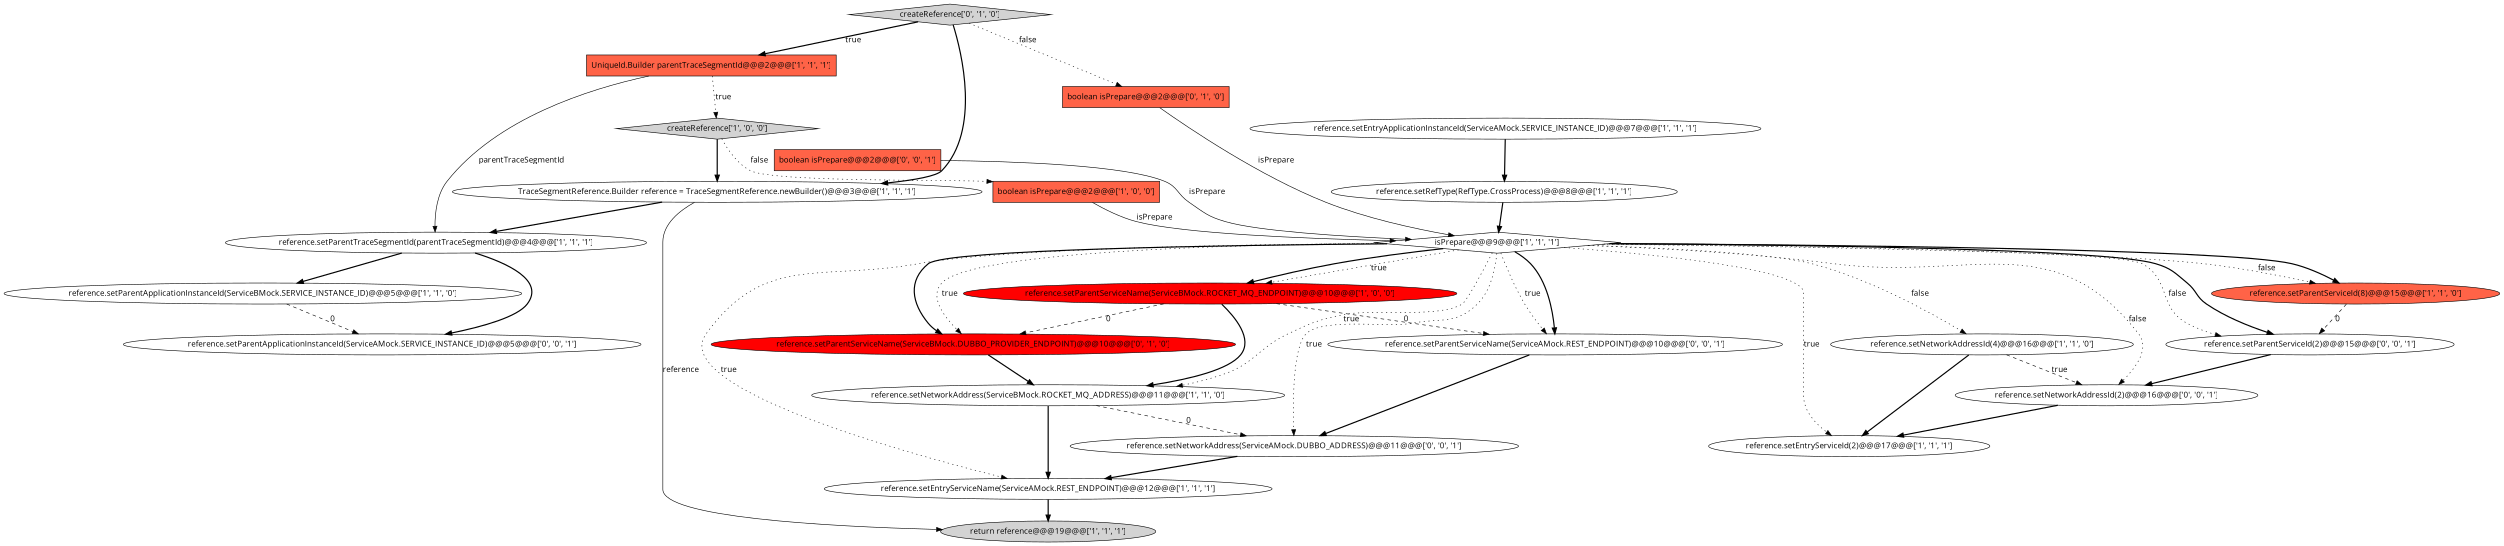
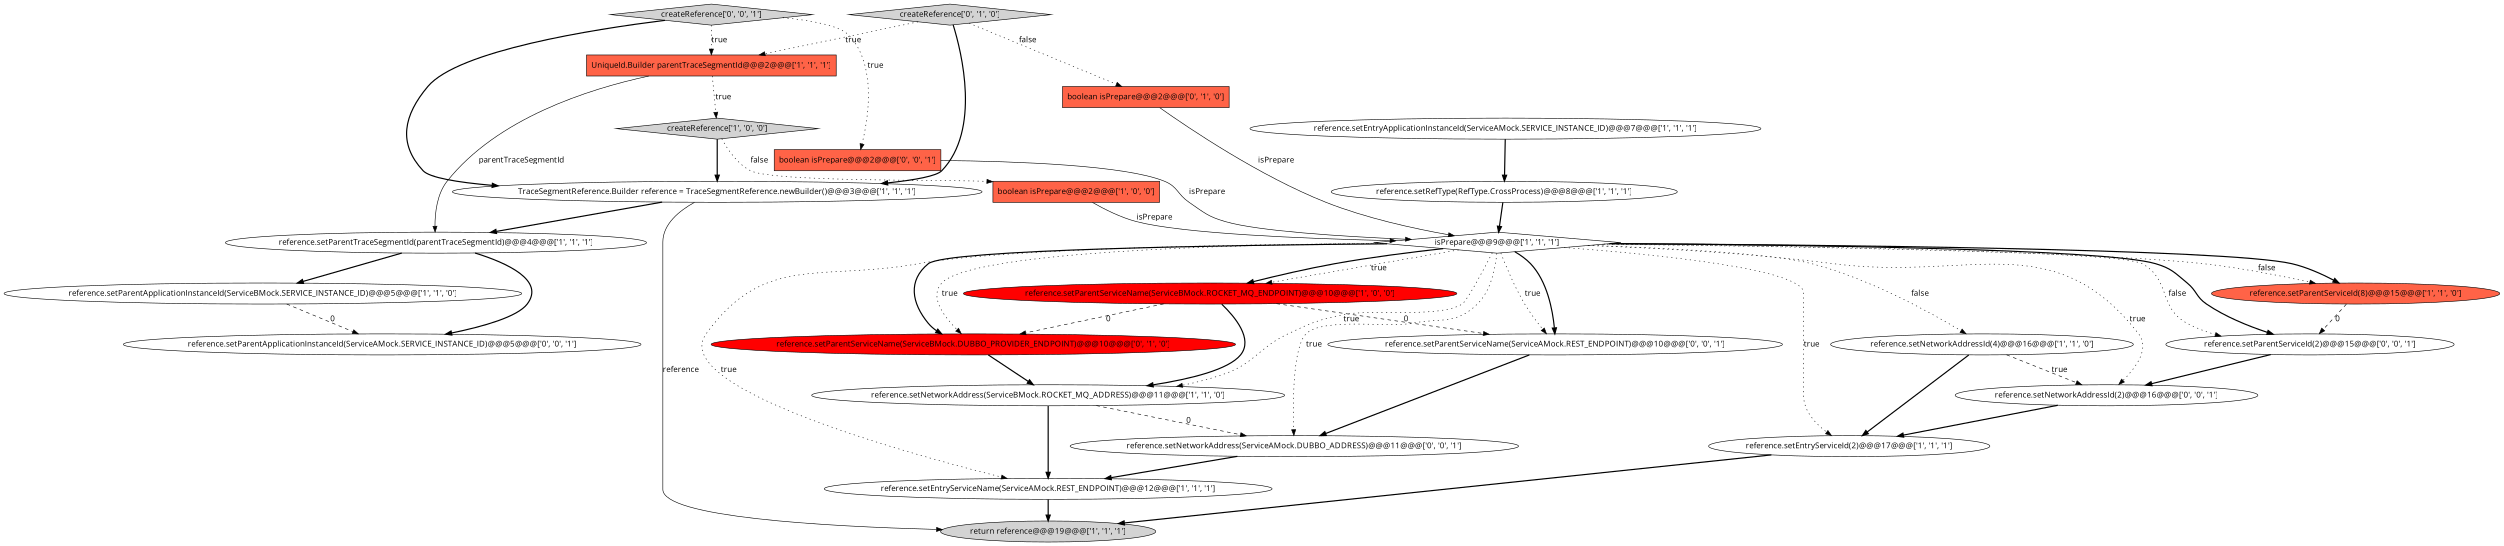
node "createReference['0', '0', '1']": added
edge "createReference['0', '1', '0']" -> "UniqueId.Builder parentTraceSegmentId@@@2@@@['1', '1', '1']": style bold -> dotted
edge "isPrepare@@@9@@@['1', '1', '1']" -> "reference.setNetworkAddressId(2)@@@16@@@['0', '0', '1']": label "false" -> "true"
edge "reference.setEntryServiceId(2)@@@17@@@['1', '1', '1']" -> "return reference@@@19@@@['1', '1', '1']": added
